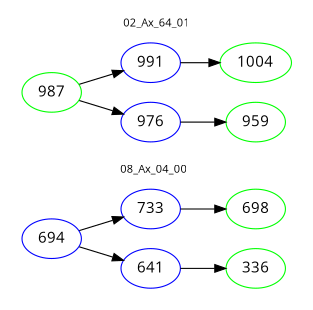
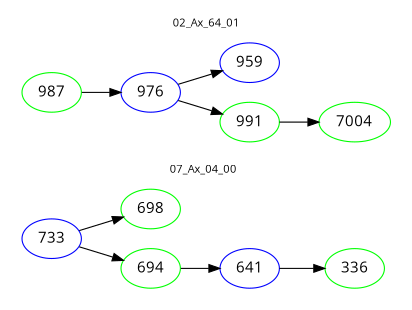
node "991": color blue -> green
node "1004": label "1004" -> "7004"
edge "987" -> "991": now "976" -> "991"
node "959": color green -> blue
cluster "08_Ax_04_00": label "08_Ax_04_00" -> "07_Ax_04_00"
edge "694" -> "733": reversed
node "694": color blue -> green
